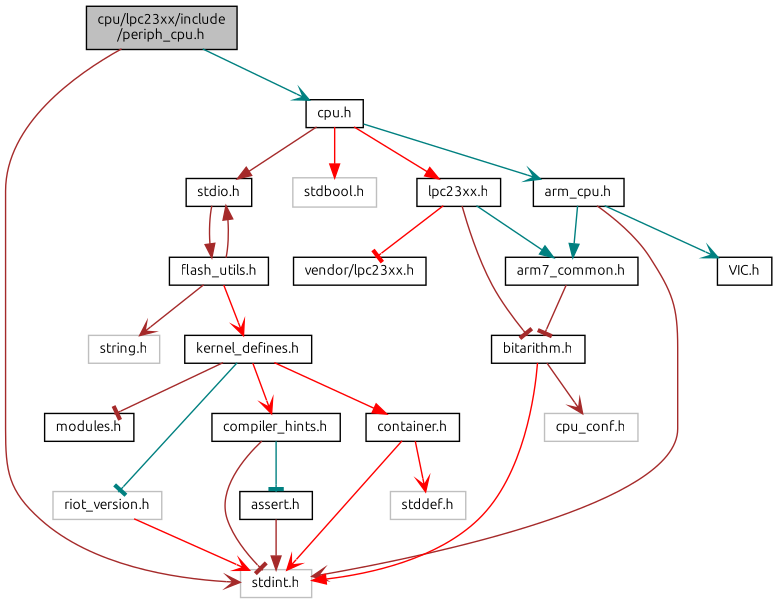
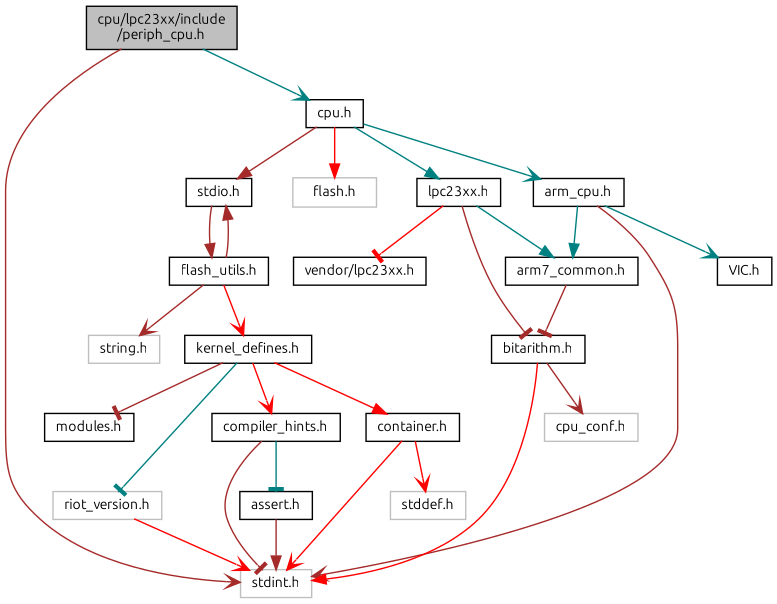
edge "cpu.h" -> "lpc23xx.h": color red -> teal
node "stdbool.h": label "stdbool.h" -> "flash.h"
